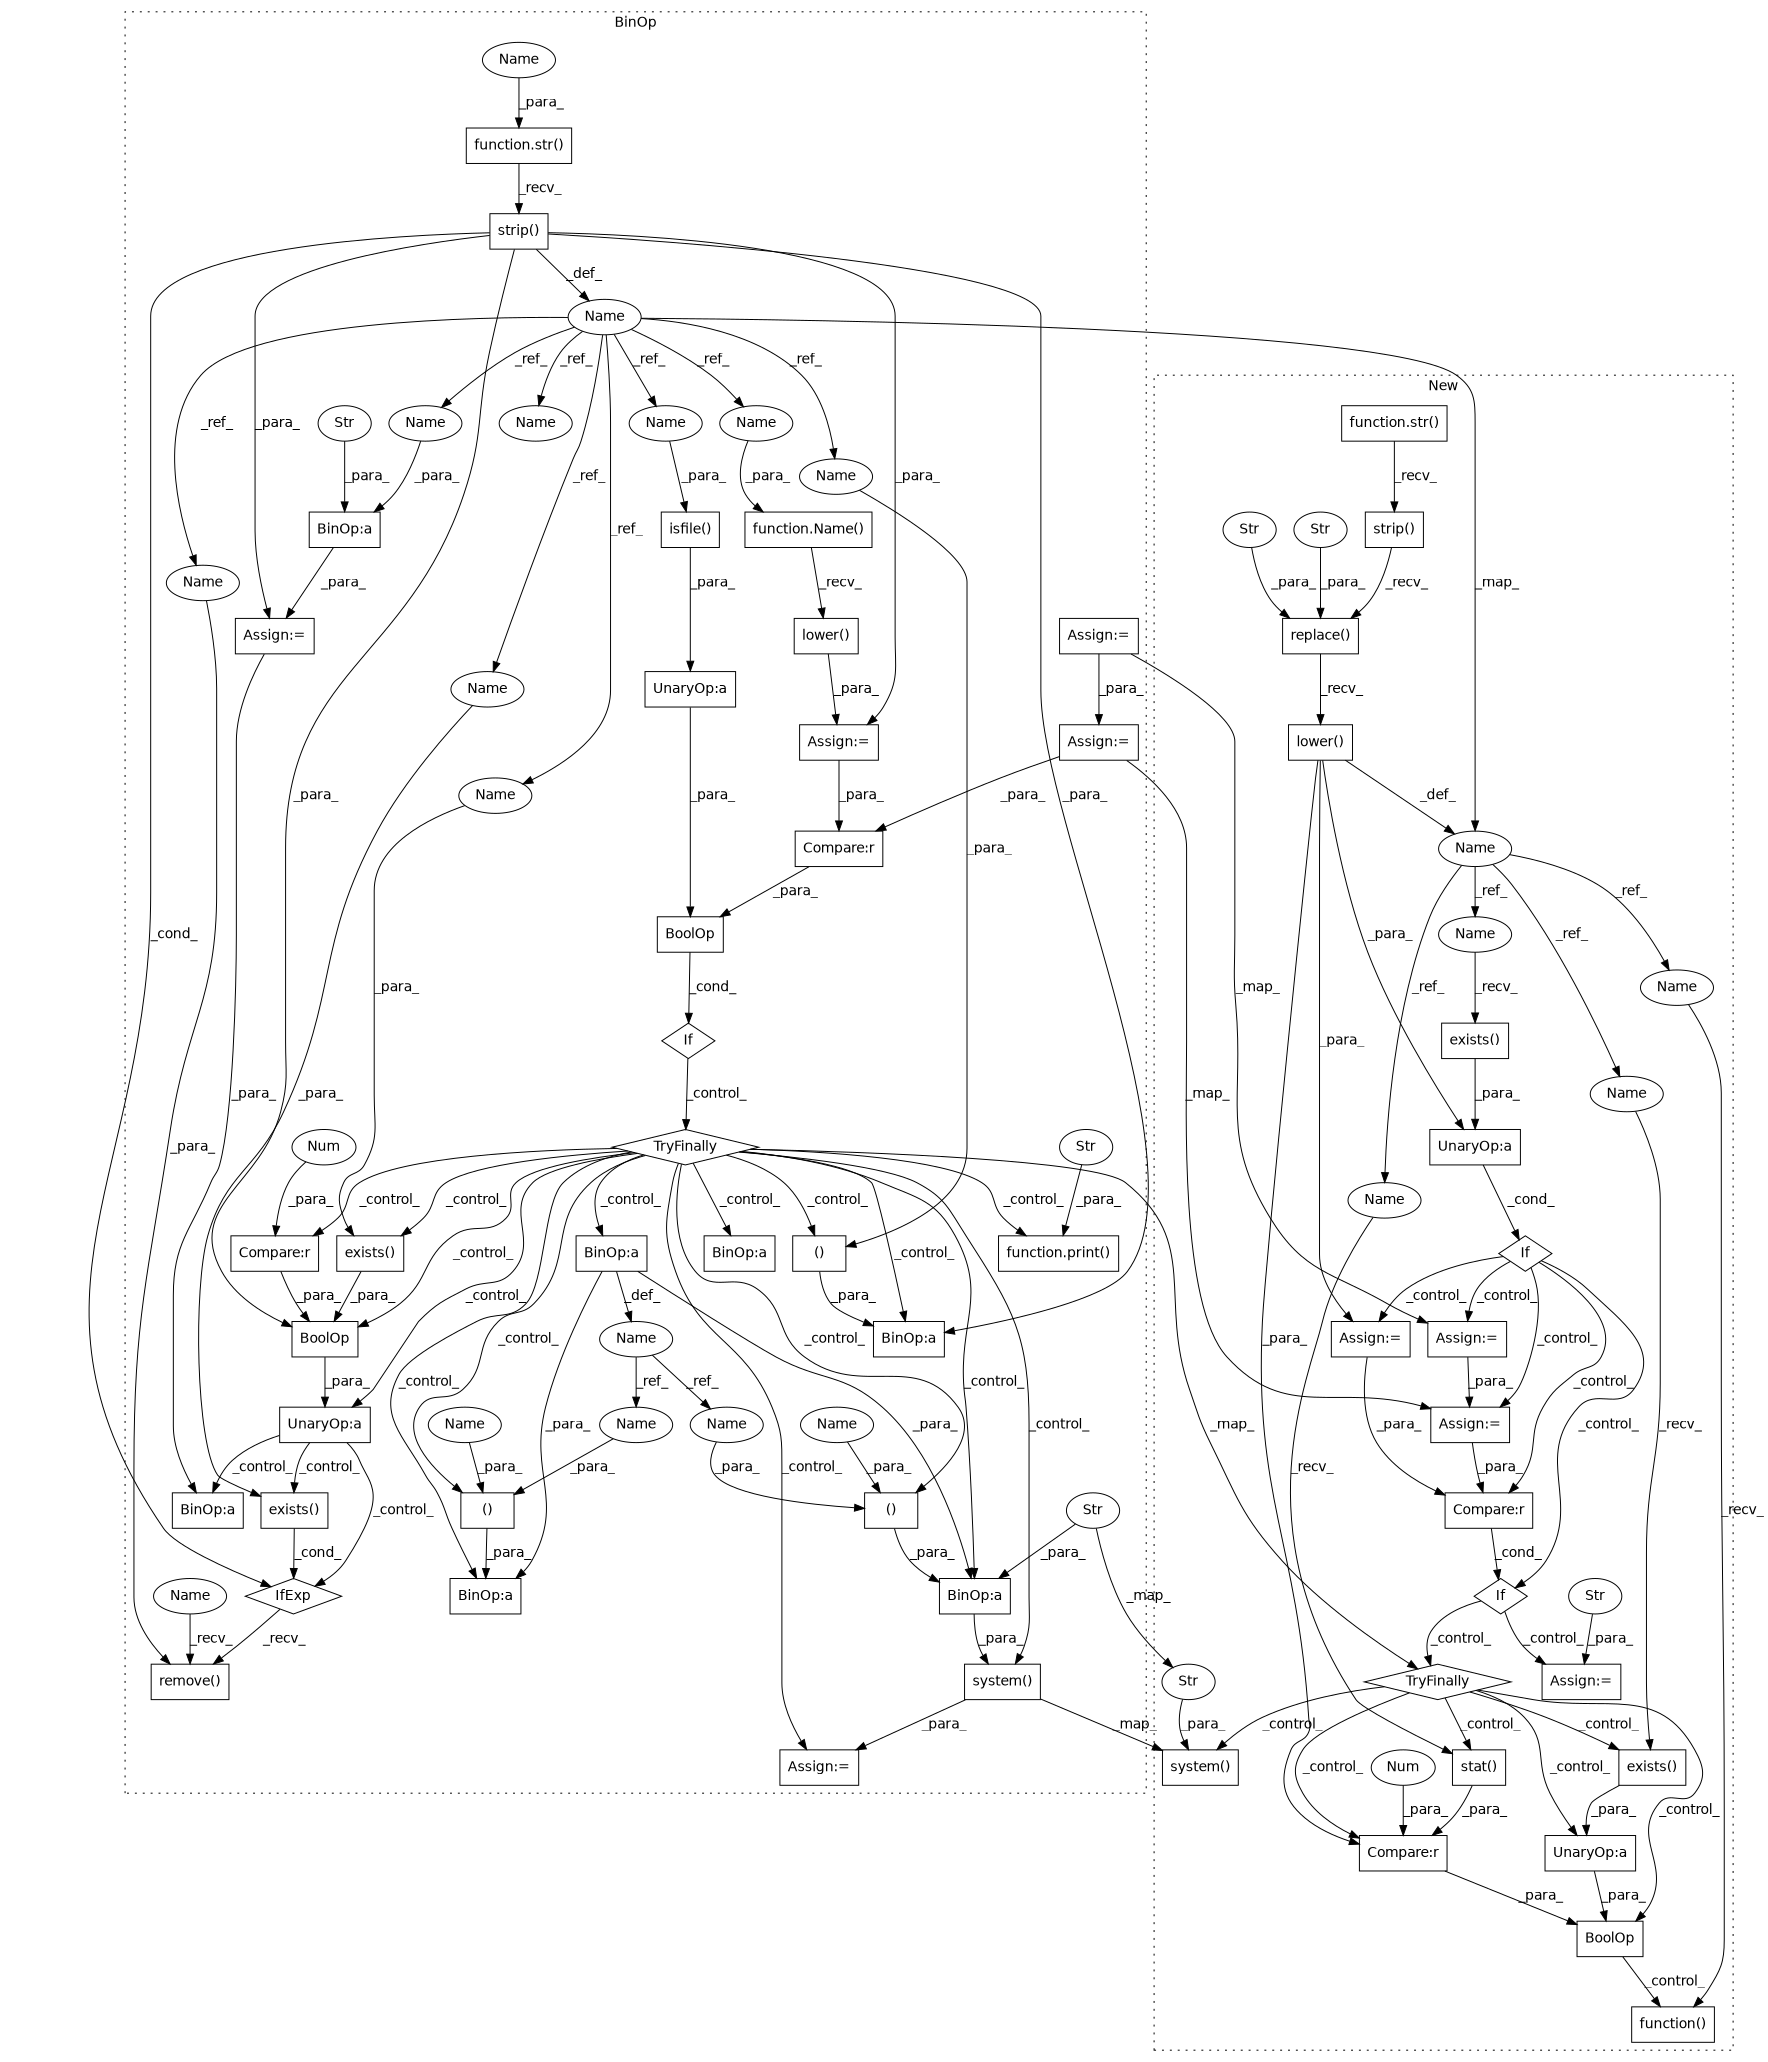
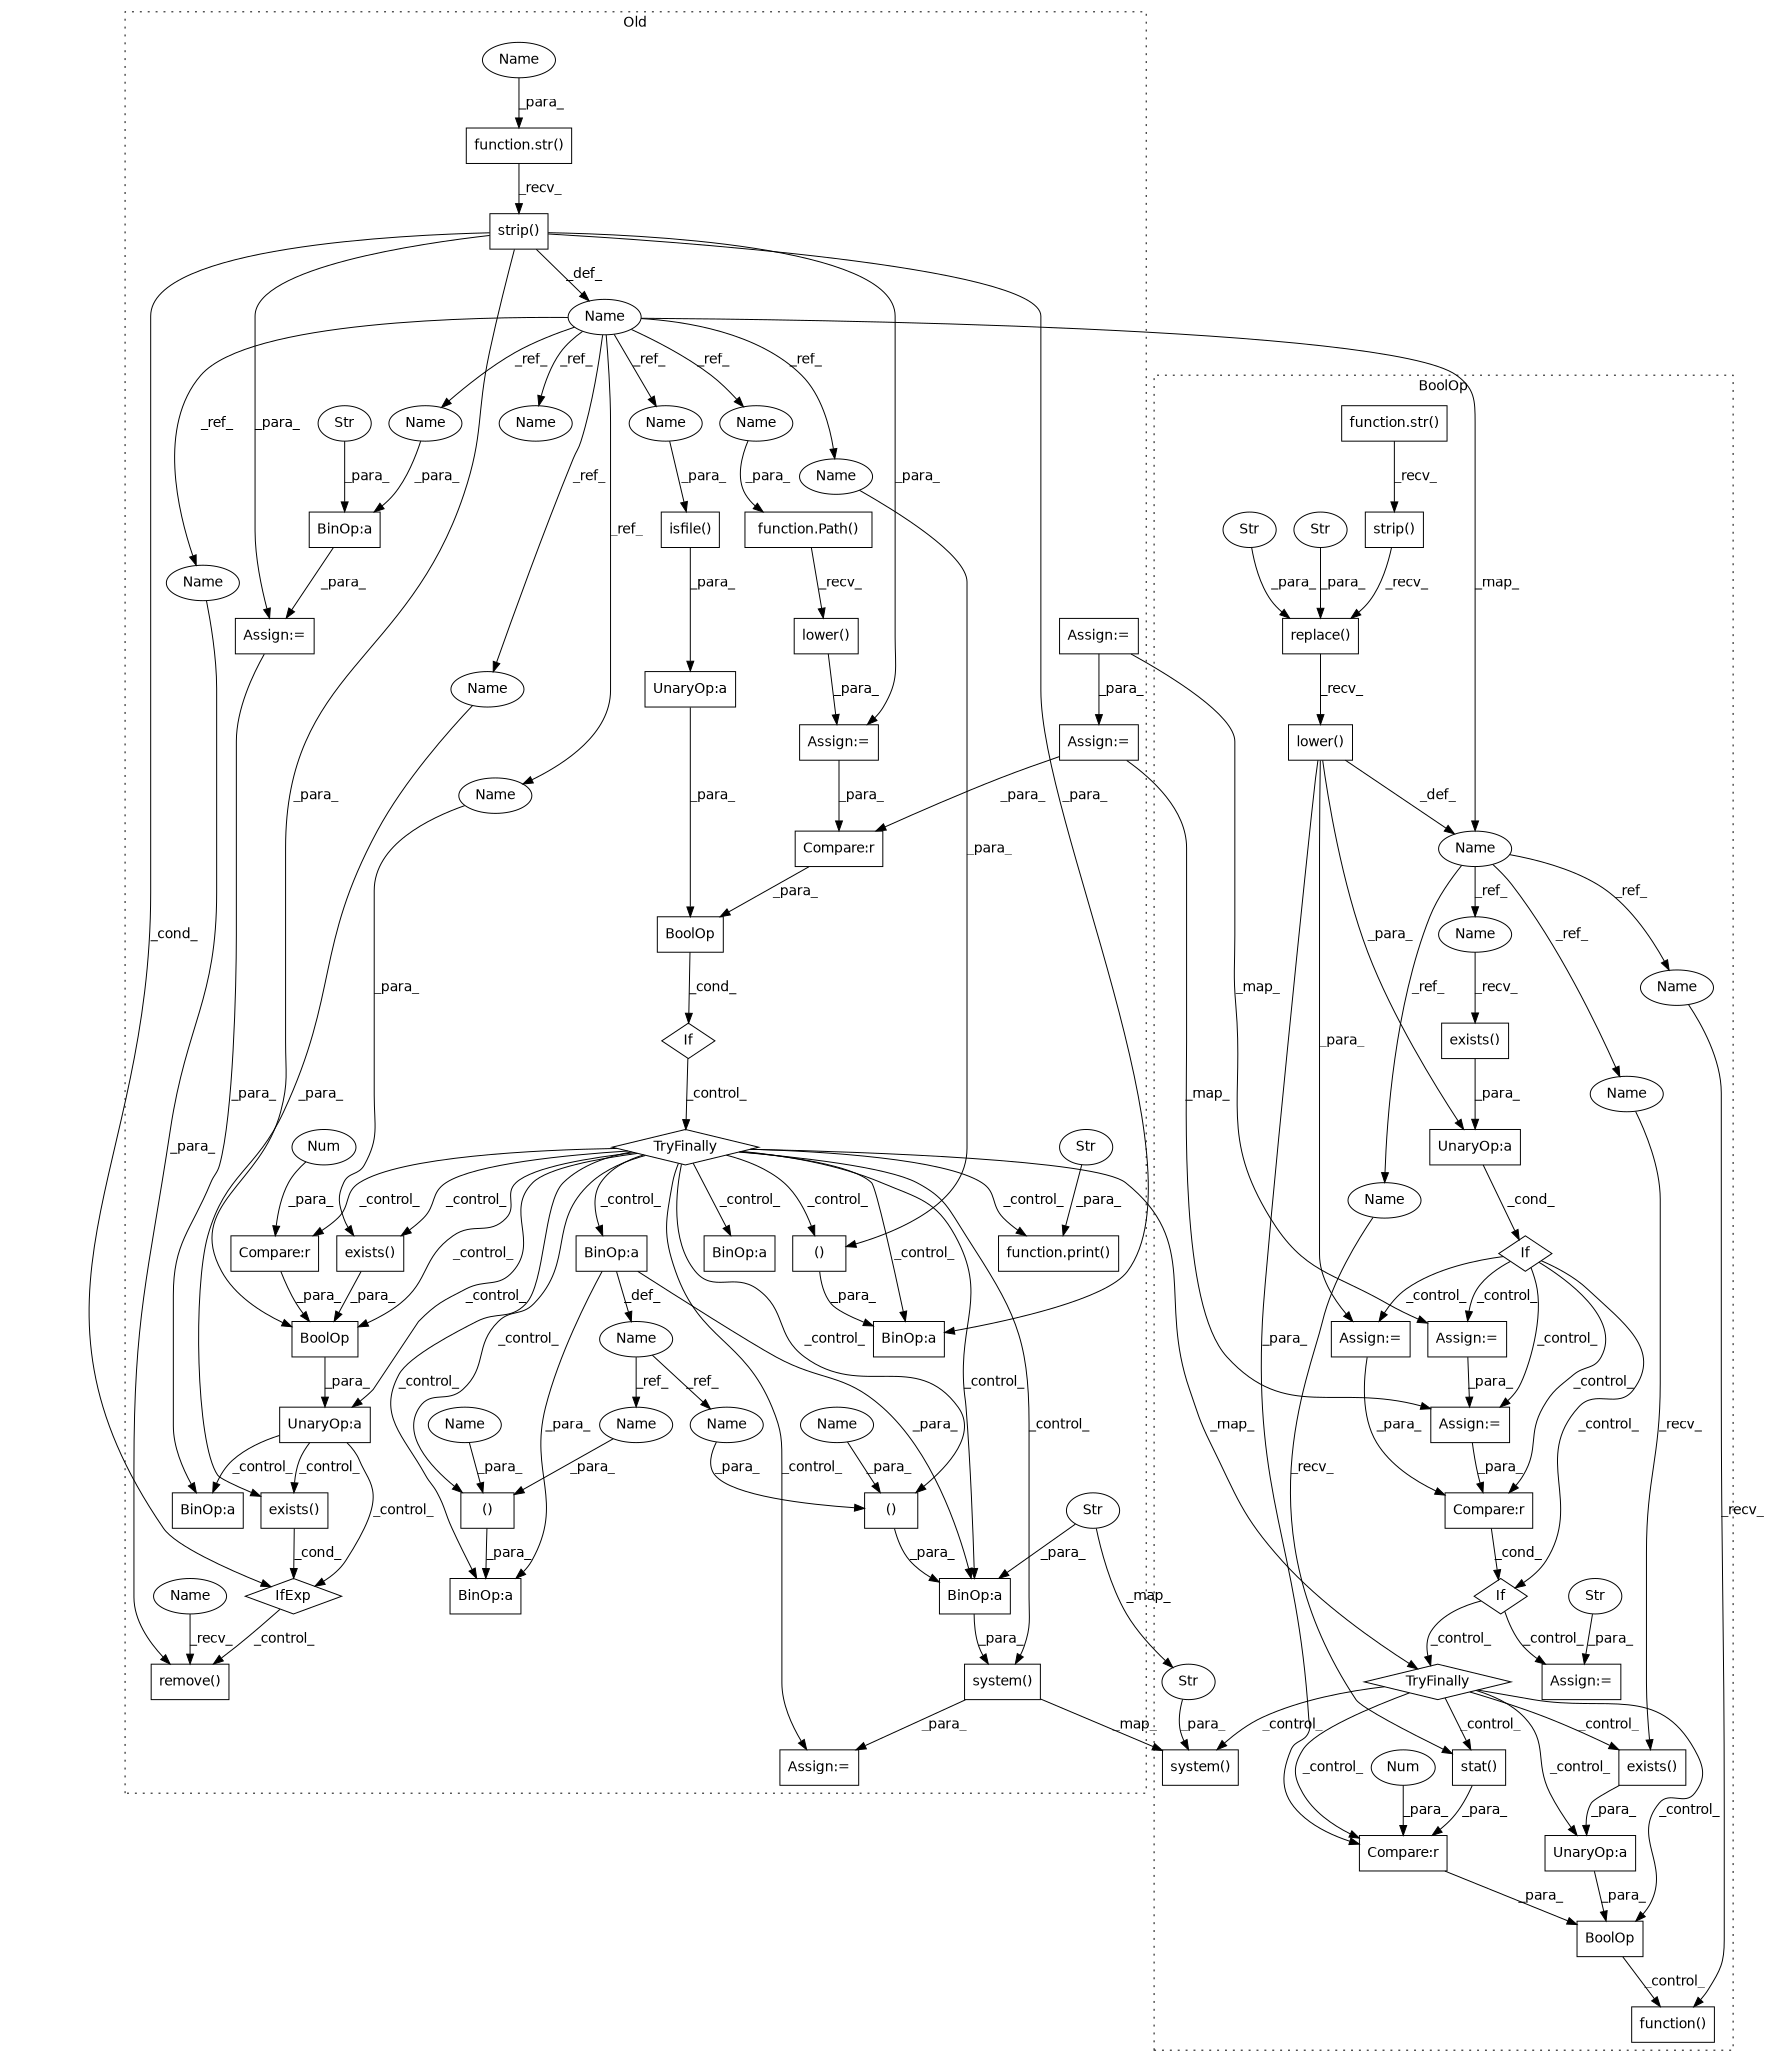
cluster "BinOp": label "BinOp" -> "Old"
cluster "New": label "New" -> "BoolOp"
node "function.Name()": label "function.Name()" -> "function.Path()"
edge "IfExp" -> "remove()": label "_recv_" -> "_control_"
